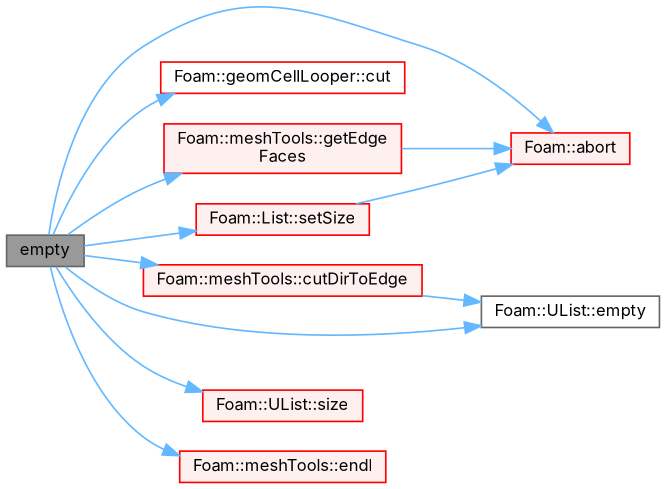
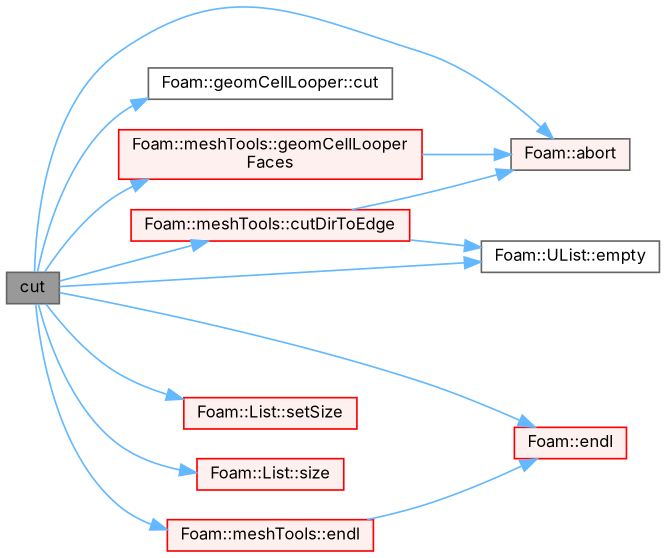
node "Foam::geomCellLooper::cut": color red -> grey40
node "Foam::meshTools::getEdge Faces": label "Foam::meshTools::getEdge Faces" -> "Foam::meshTools::geomCellLooper Faces"
node "Foam::abort": color red -> grey40
edge "Foam::List::setSize" -> "Foam::abort": now "Foam::meshTools::cutDirToEdge" -> "Foam::abort"
node "empty": label "empty" -> "cut"
node "Foam::UList::size": label "Foam::UList::size" -> "Foam::List::size"
node "Foam::endl": added
